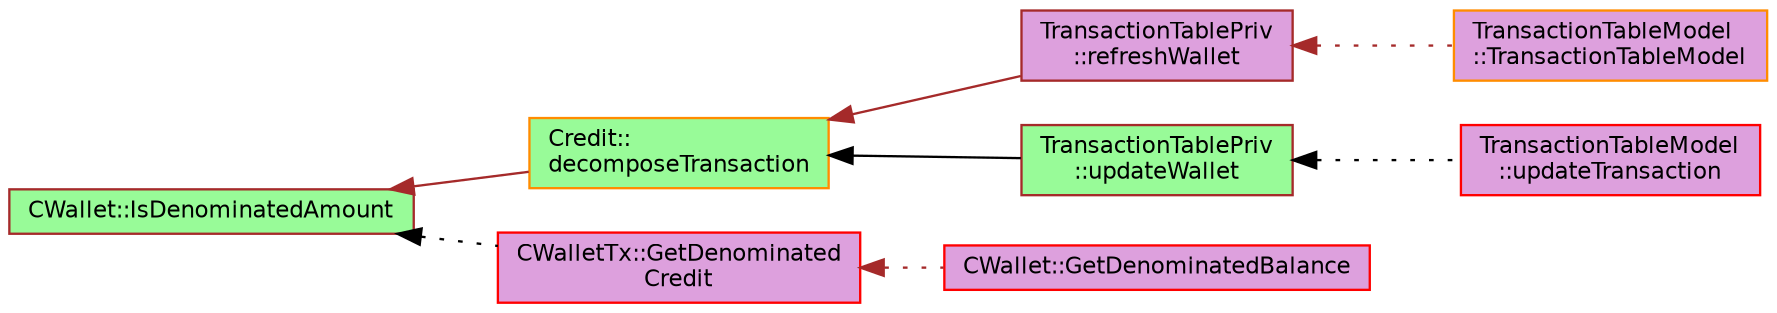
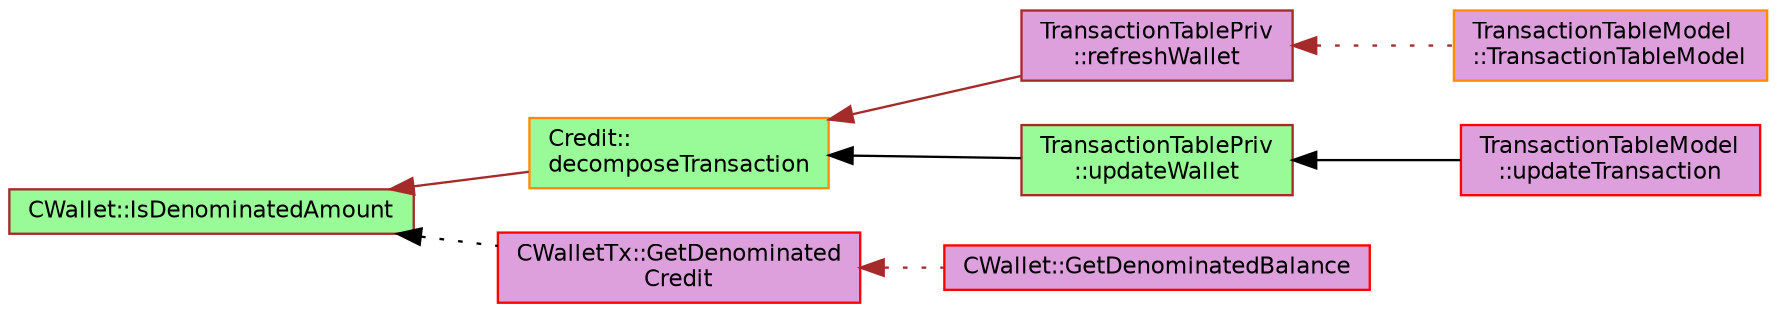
edge "TransactionTableModel ::updateTransaction" -> "TransactionTablePriv ::updateWallet": style dotted -> solid
